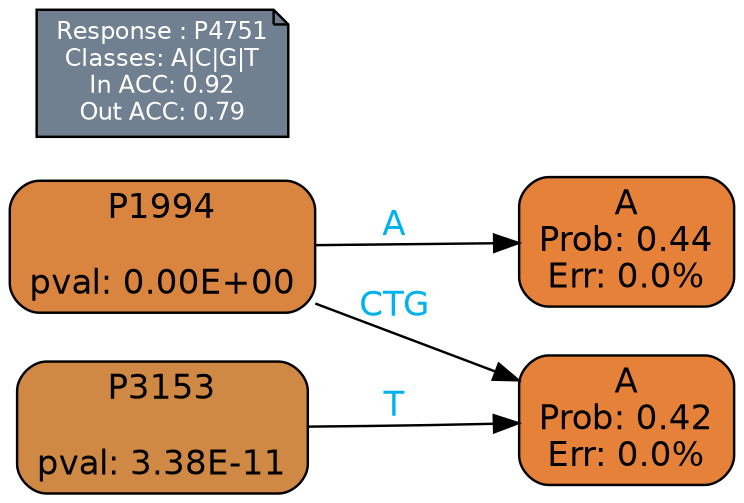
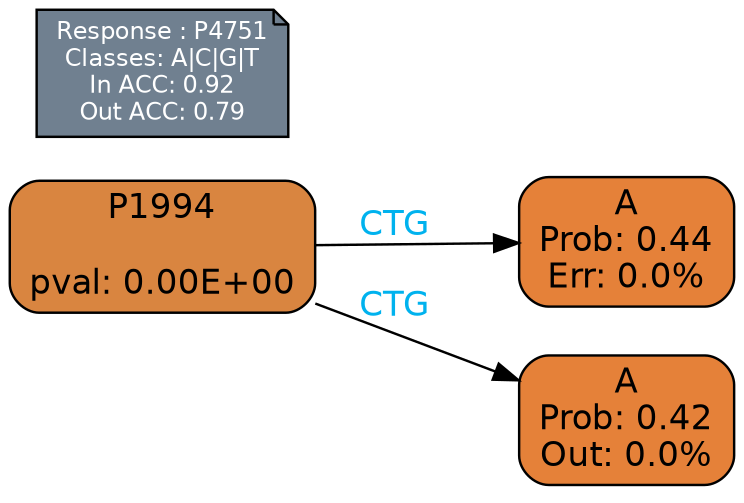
edge "P1994 pval: 0.00E+00" -> "A Prob: 0.44 Err: 0.0%": label "A" -> "CTG"
node "A Prob: 0.42 Err: 0.0%": label "A Prob: 0.42 Err: 0.0%" -> "A Prob: 0.42 Out: 0.0%"
node "P3153 pval: 3.38E-11": removed
